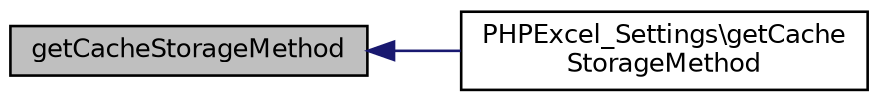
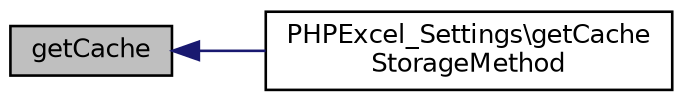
node "getCacheStorageMethod": label "getCacheStorageMethod" -> "getCache"
